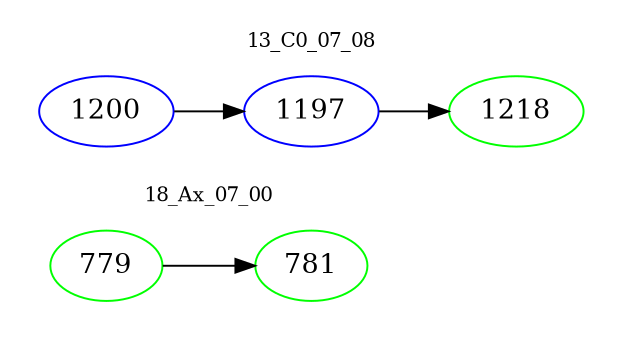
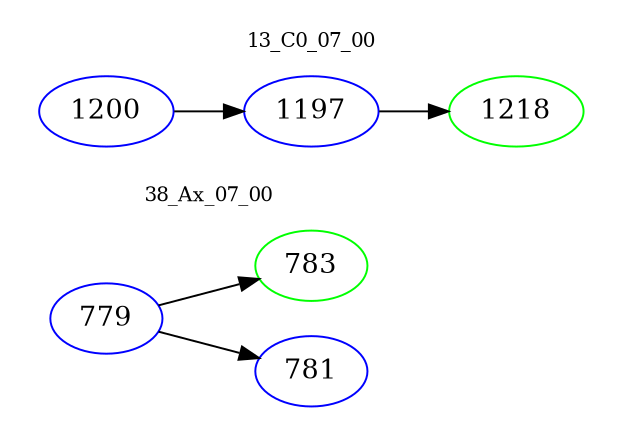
cluster "13_C0_07_08": label "13_C0_07_08" -> "13_C0_07_00"
cluster "18_Ax_07_00": label "18_Ax_07_00" -> "38_Ax_07_00"
node "779": color green -> blue
node "781": color green -> blue
node "783": added
